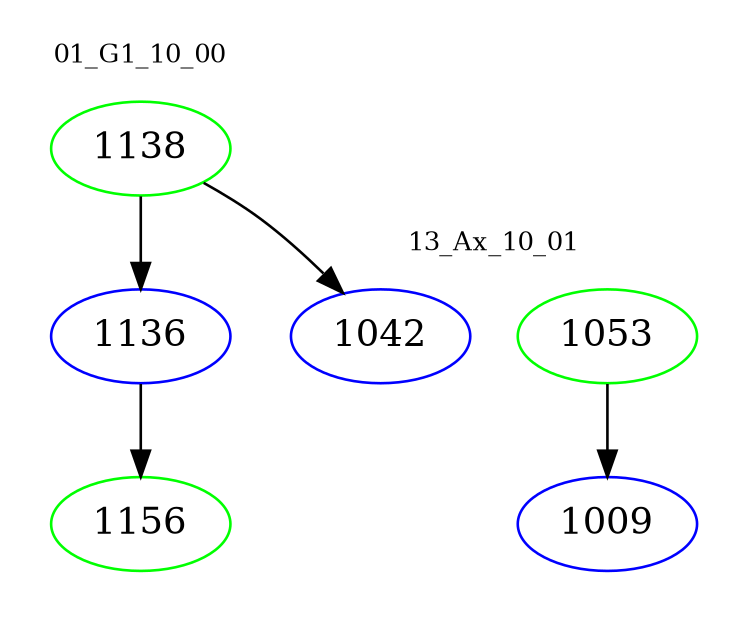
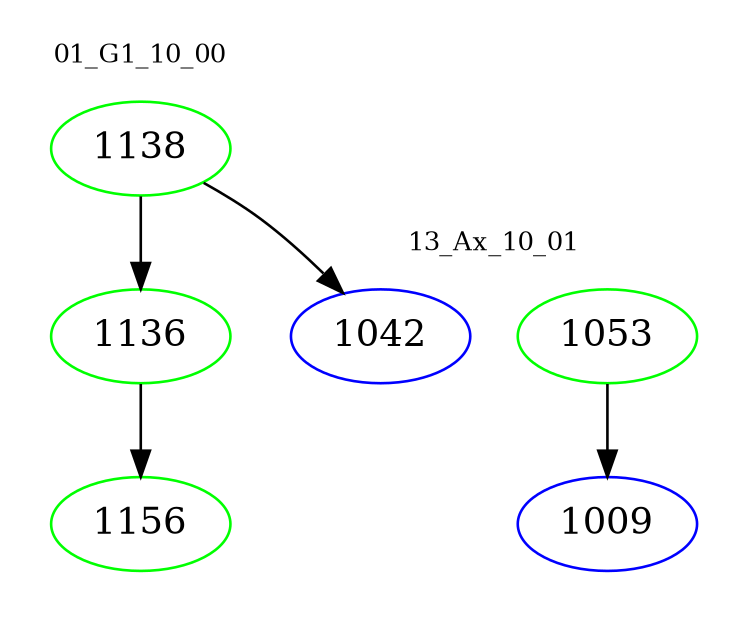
node "1136": color blue -> green
